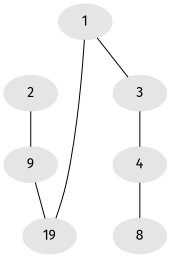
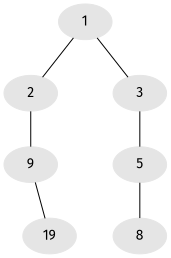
edge "1" -- "19": now "1" -- "2"
node "4": label "4" -> "5"
